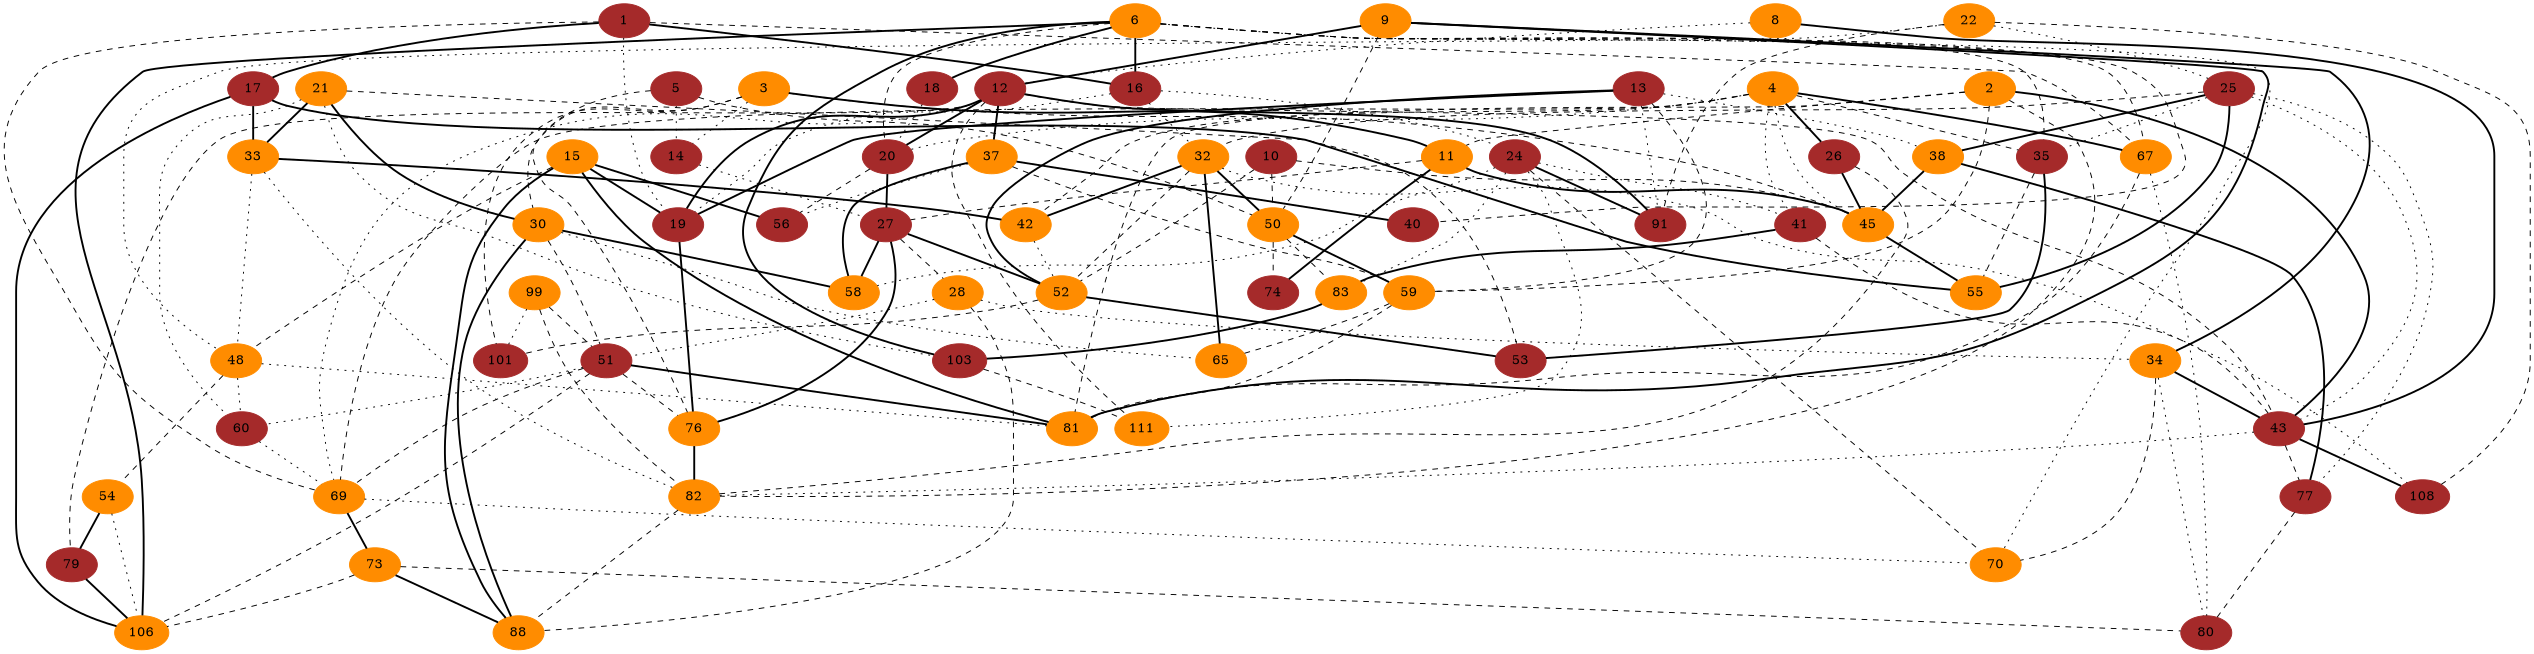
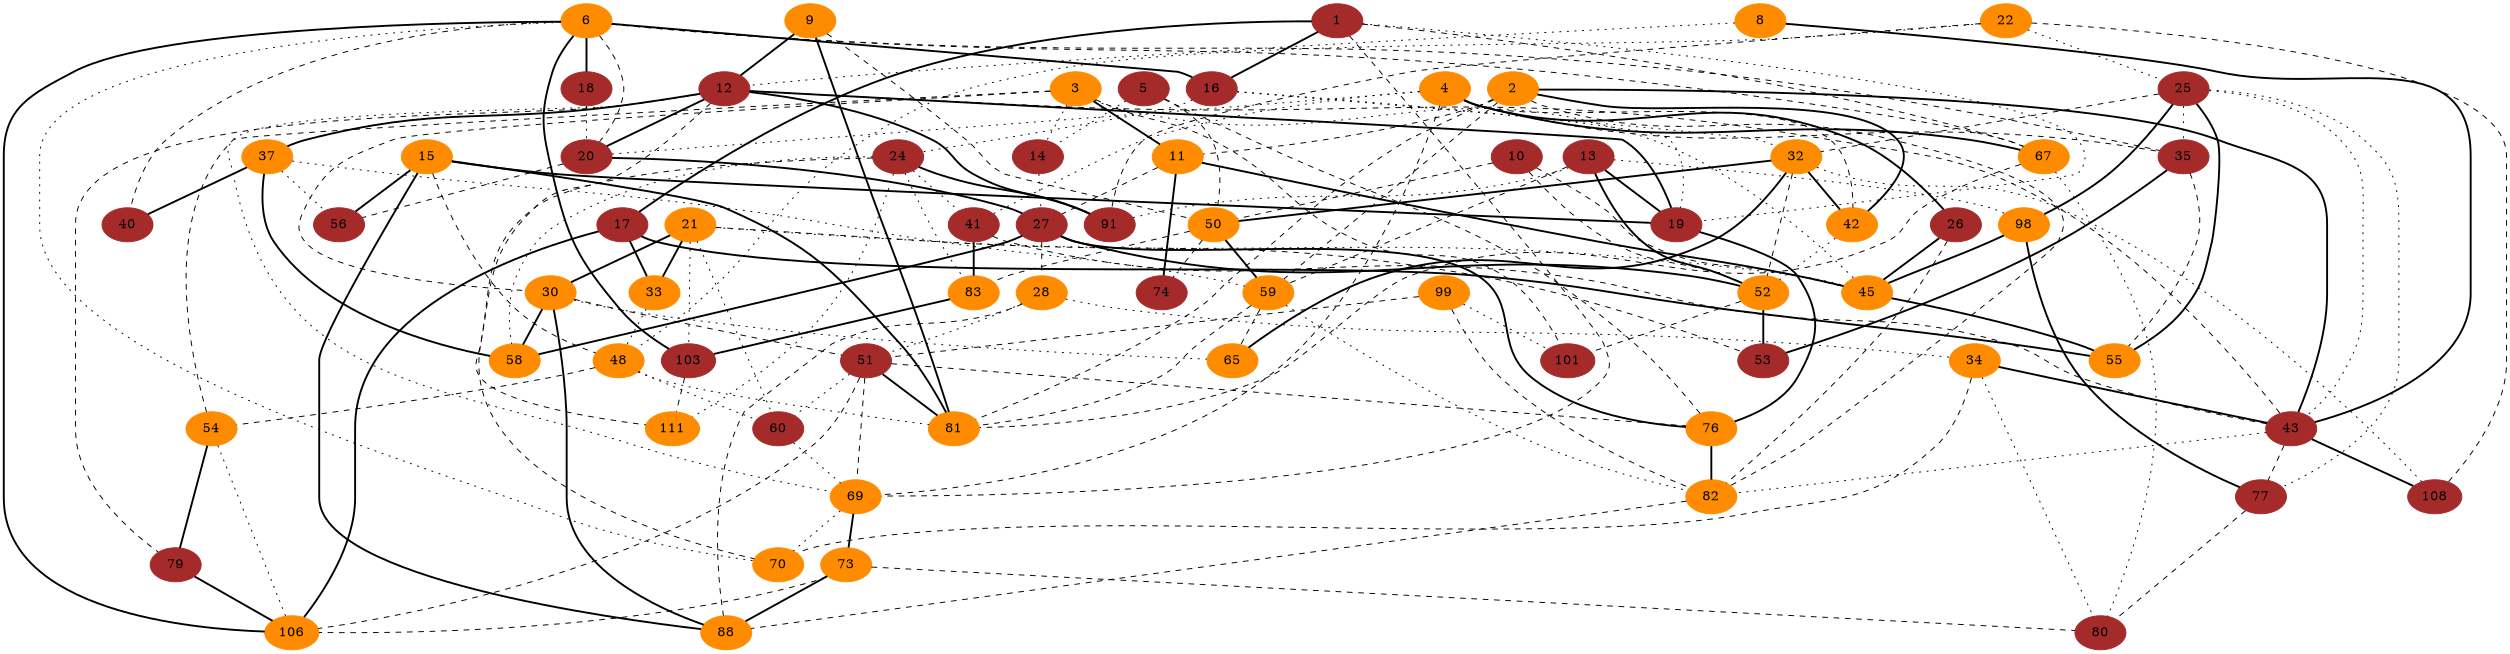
edge "9" -- "34": removed
edge "3" -- "54": added
edge "3" -- "45": style dashed -> dotted
node "38": label "38" -> "98"
edge "4" -- "45": now "21" -- "45"
edge "33" -- "42": now "2" -- "42"
edge "37" -- "59": style dashed -> dotted
edge "33" -- "82": now "59" -- "82"
